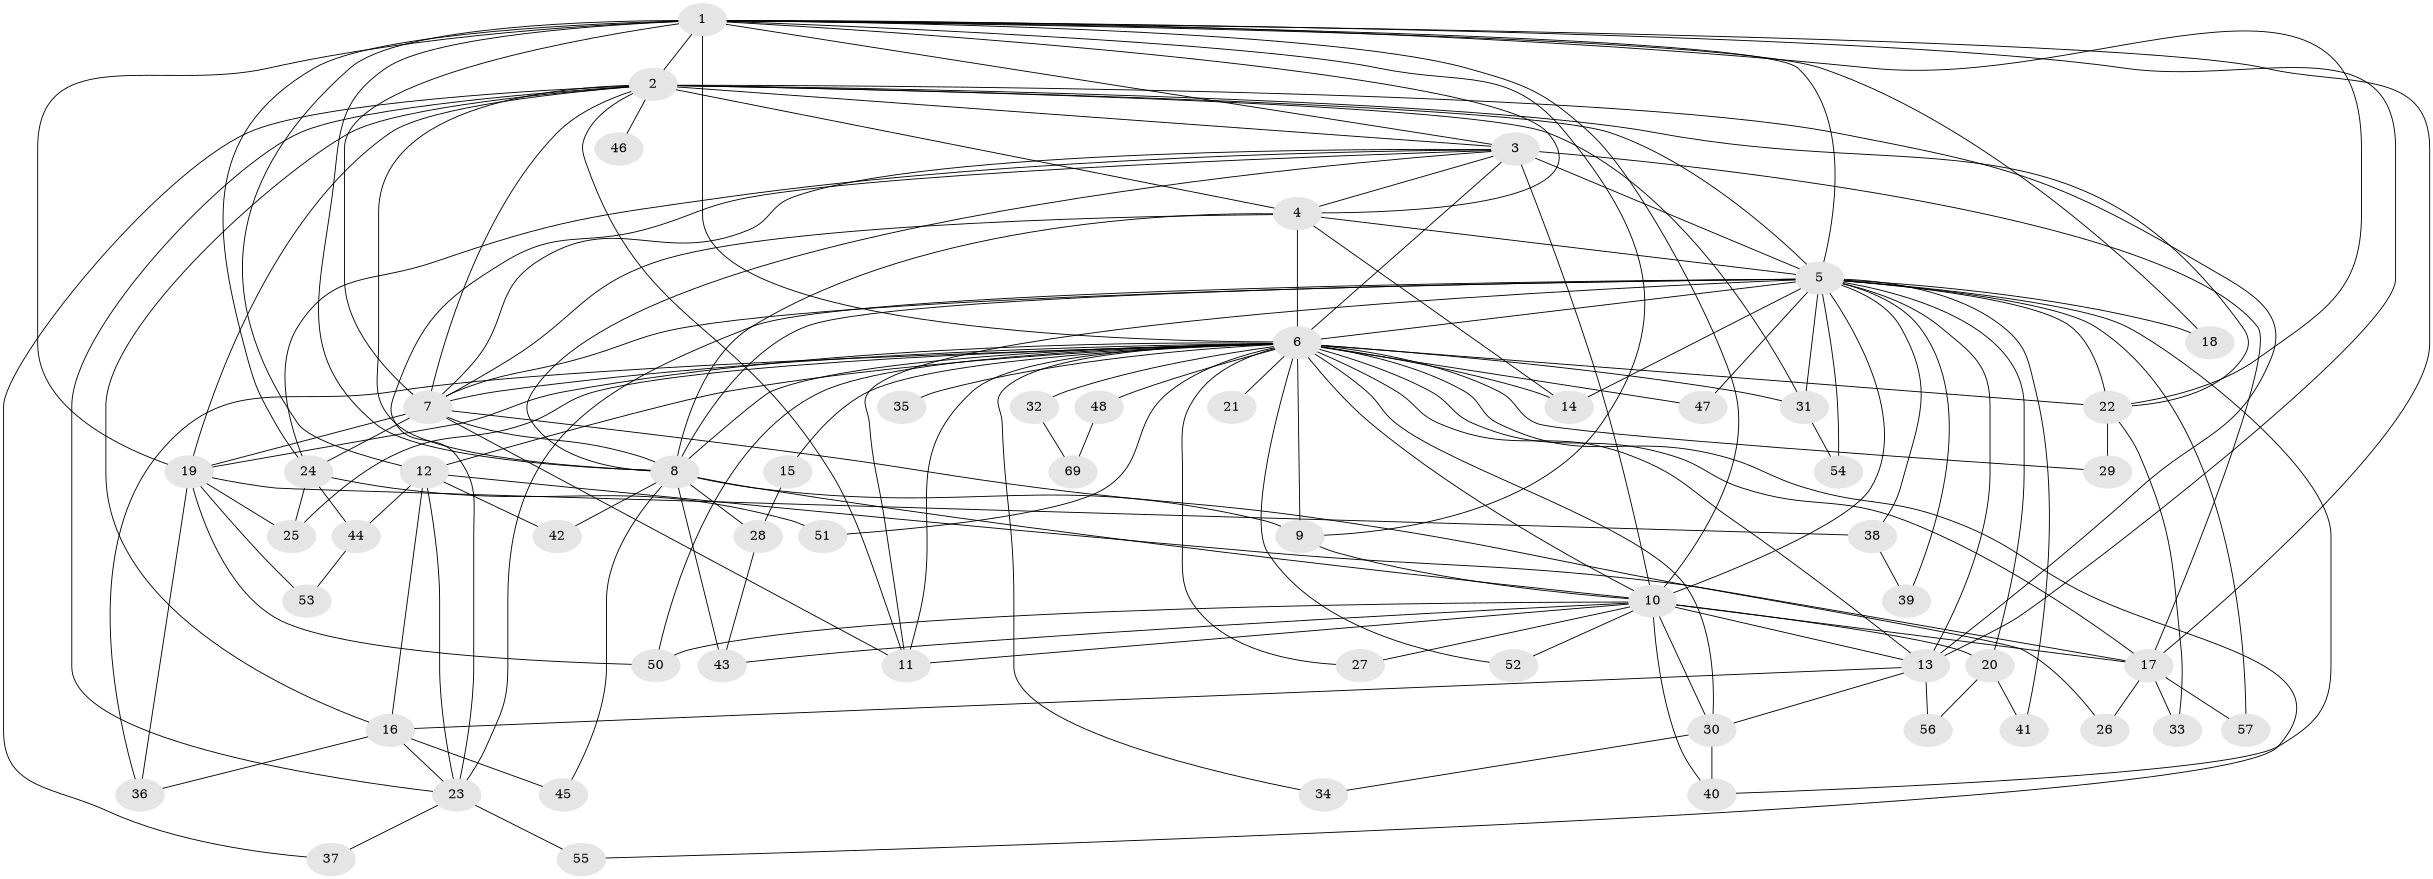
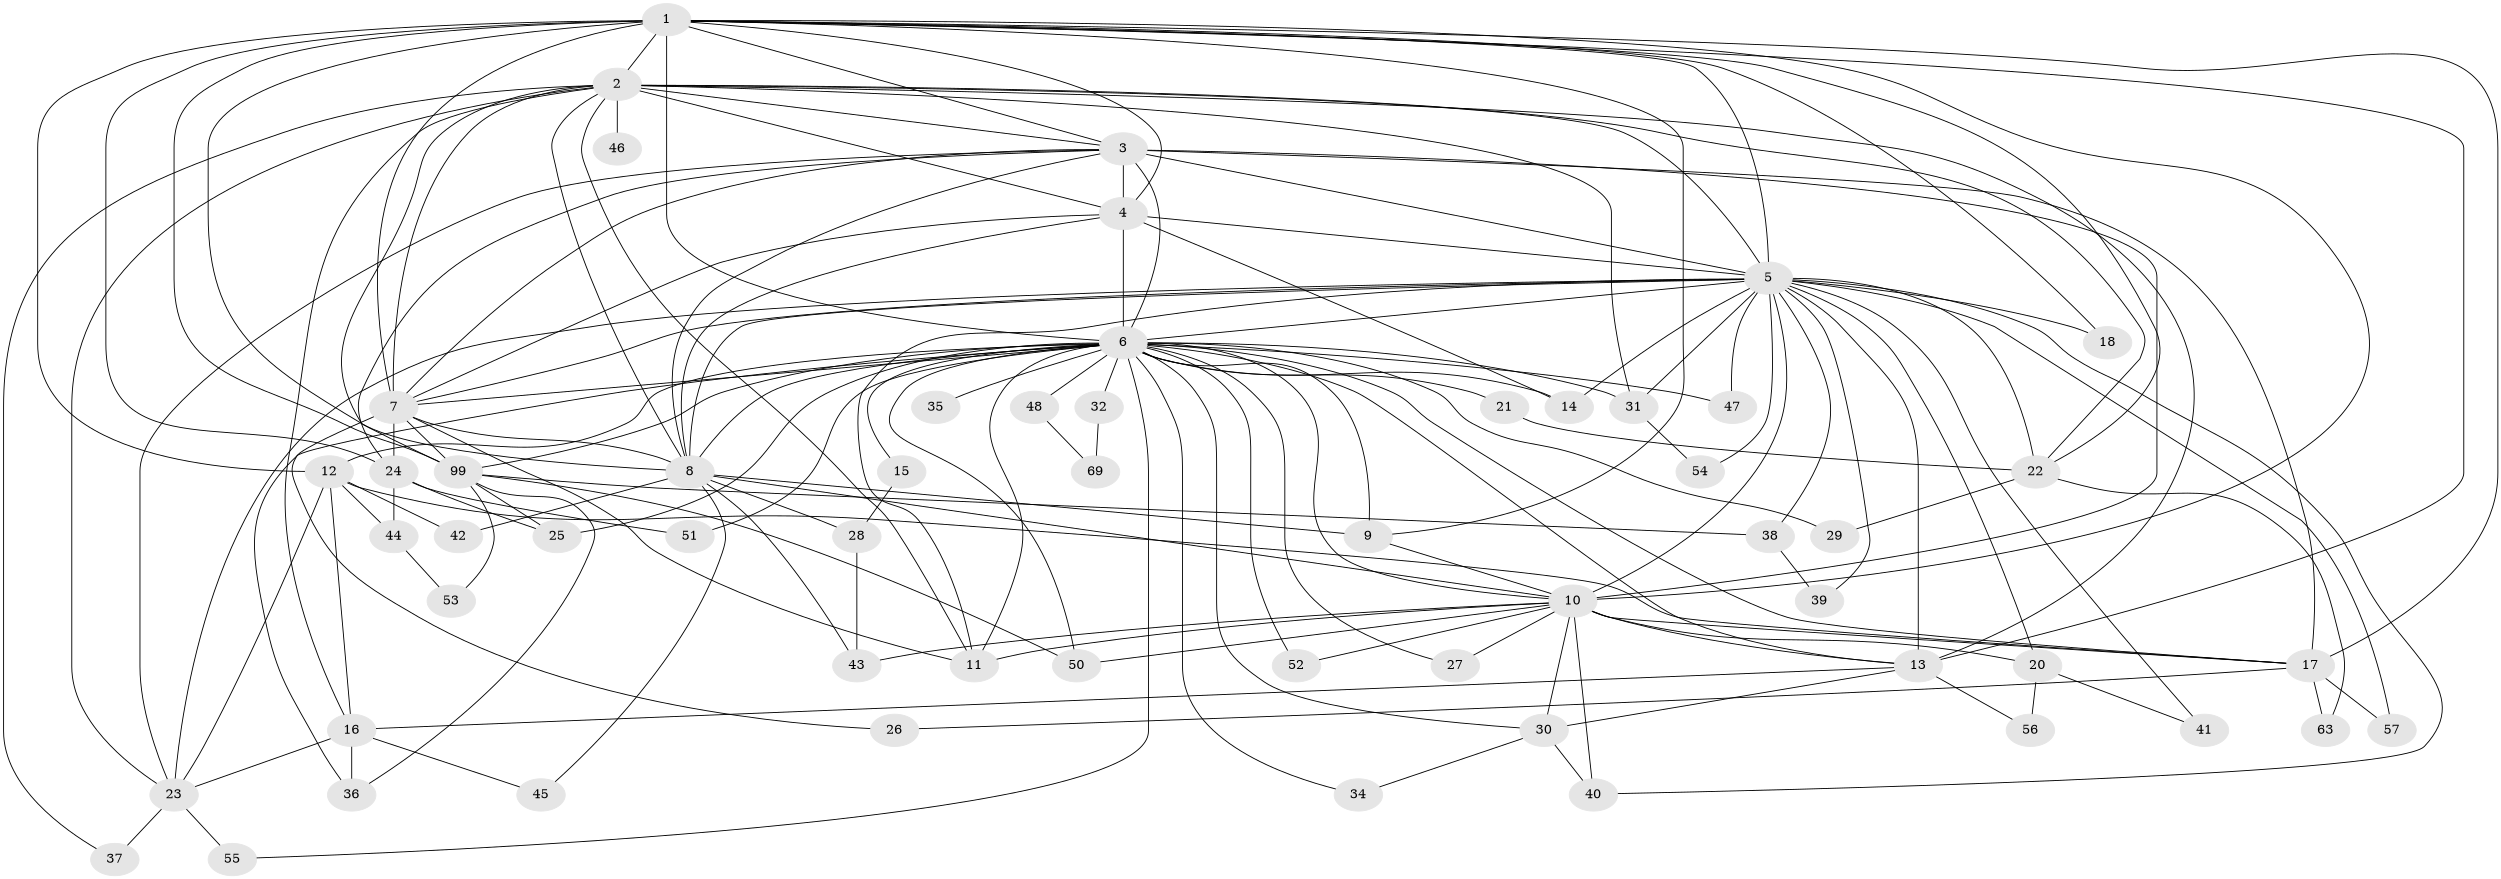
edge "6" -- "22": now "21" -- "22"
node "19": label "19" -> "99"
node "33": label "33" -> "63"
